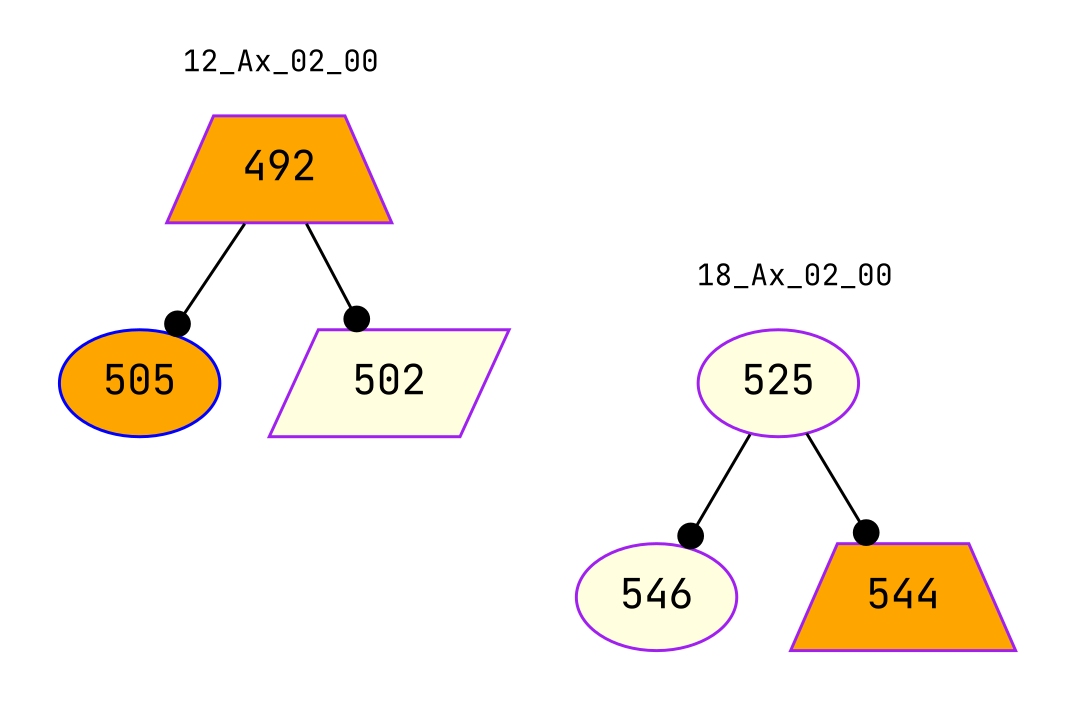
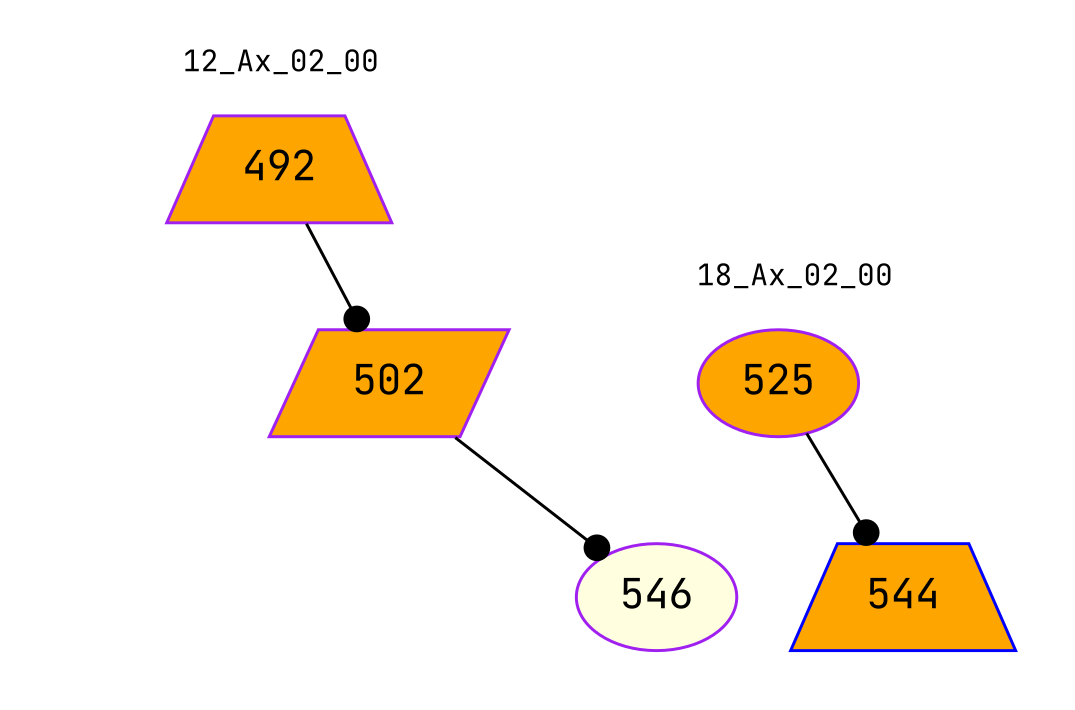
node "505": removed
node "502": fillcolor lightyellow -> orange
node "525": fillcolor lightyellow -> orange
edge "525" -> "546": now "502" -> "546"
node "544": color purple -> blue
